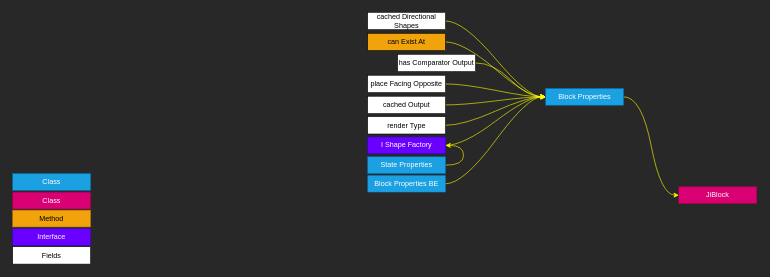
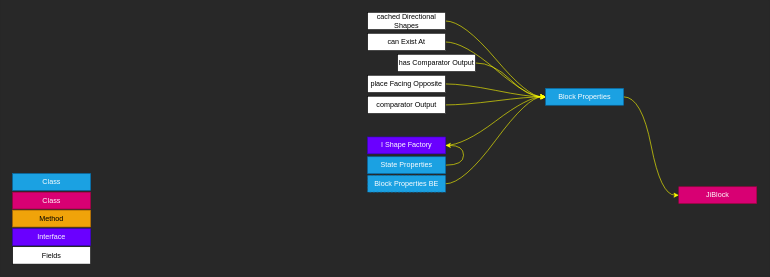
node "can Exist At": fillcolor #f0a30a -> #ffffff
node "cached Output": label "cached Output" -> "comparator Output"
edge "render Type" -> "Block Properties": removed
node "render Type": removed
